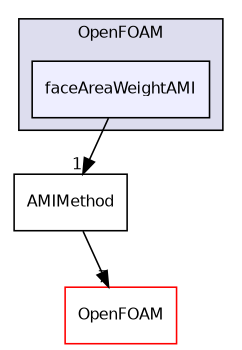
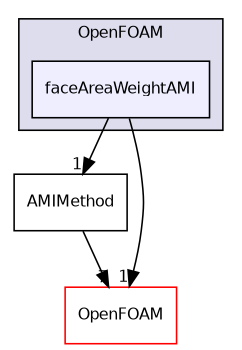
edge "faceAreaWeightAMI" -> "OpenFOAM": added
